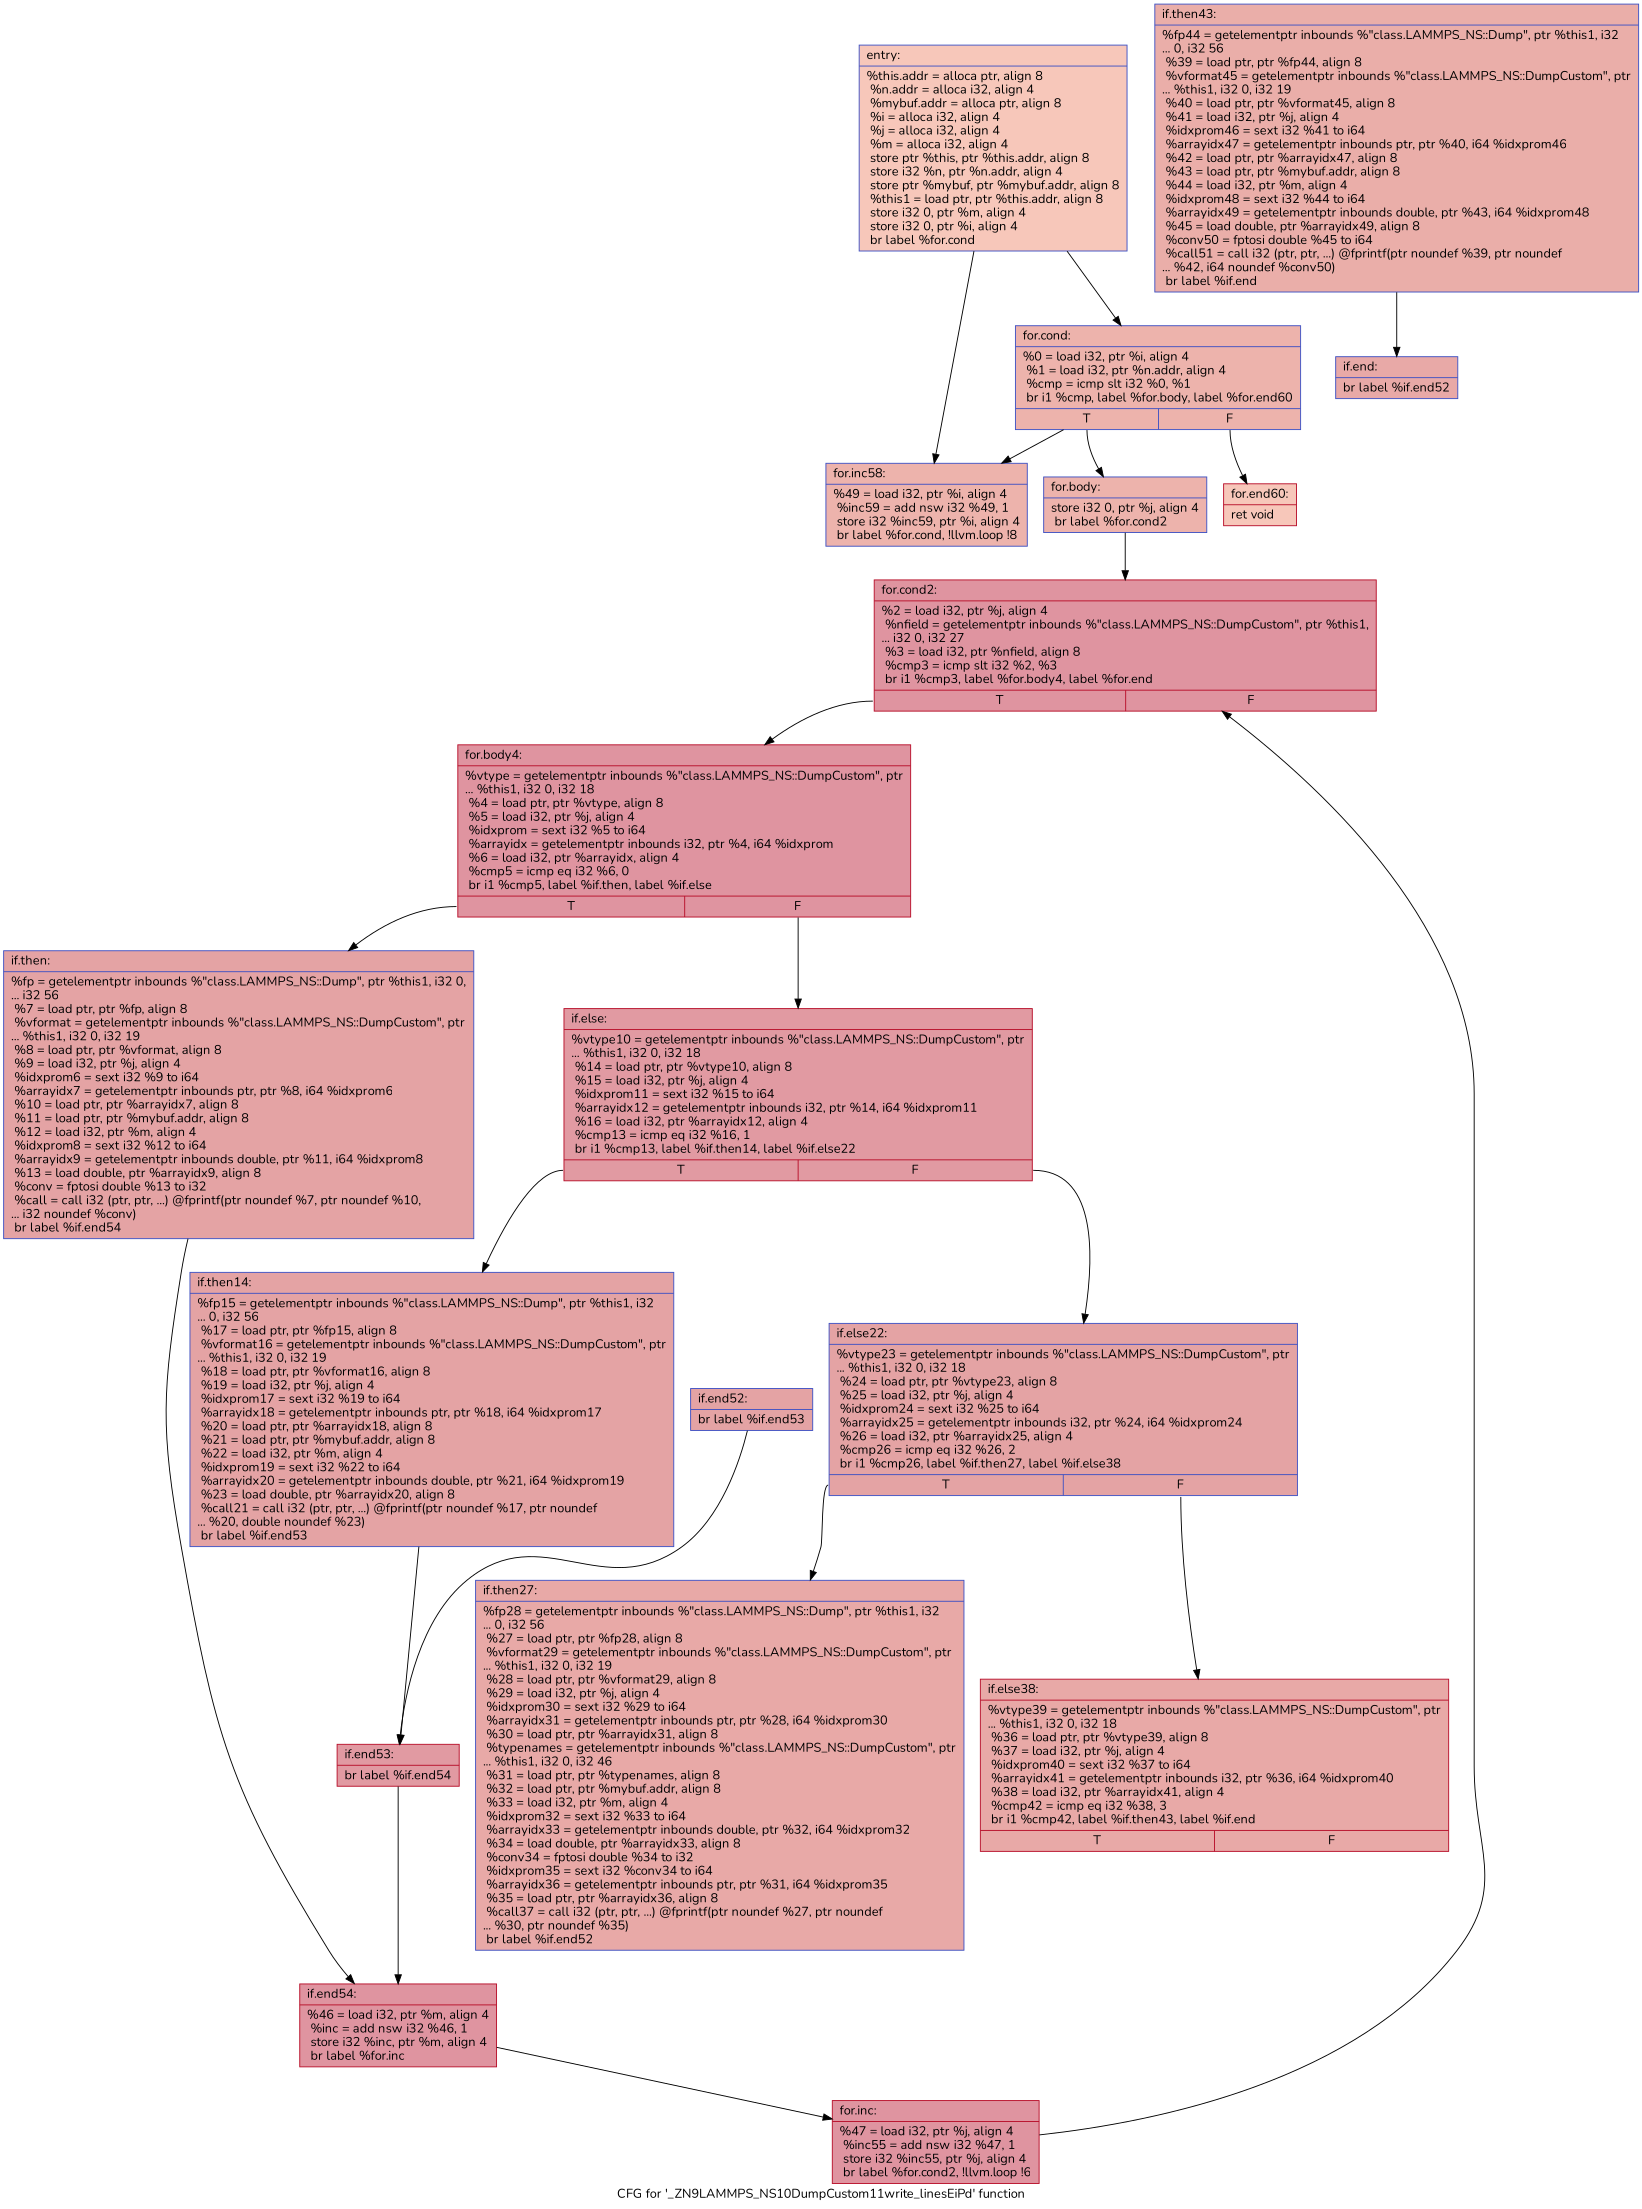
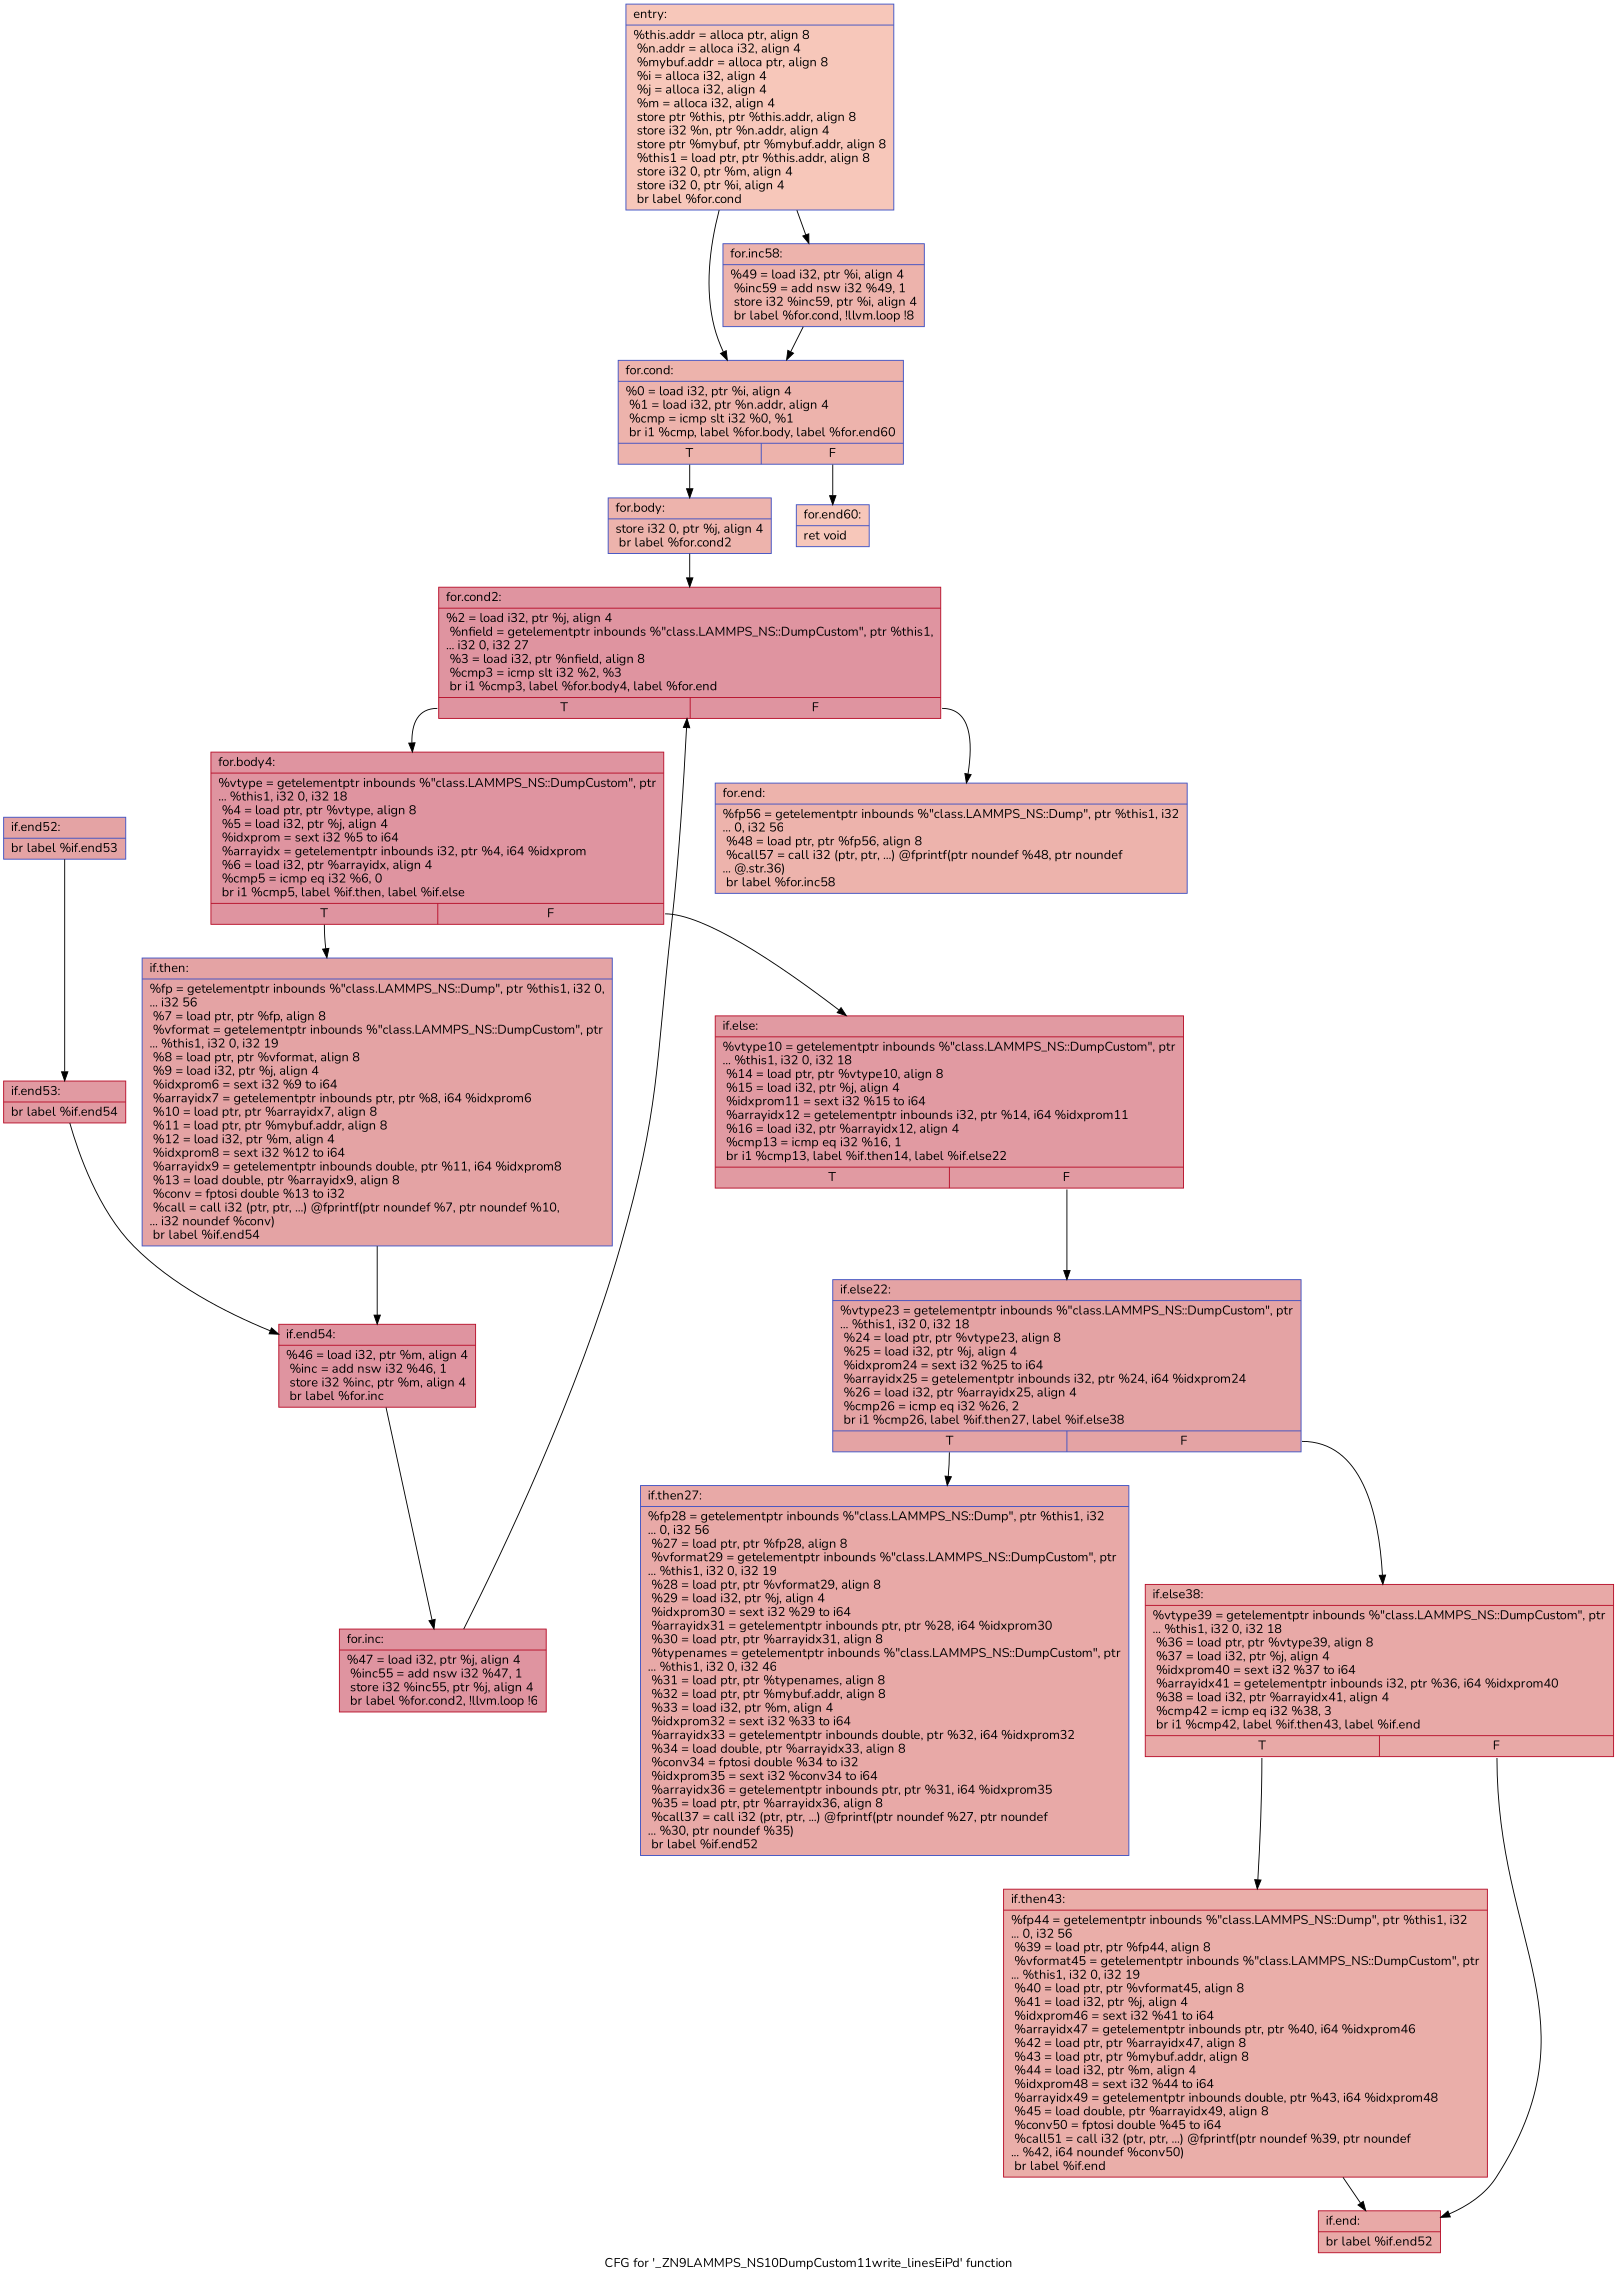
node "if.then43:": color #3d50c3ff -> #b70d28ff
node "if.end:": color #3d50c3ff -> #b70d28ff
edge "for.cond:" -> "for.inc58:": reversed
node "for.end60:": color #b70d28ff -> #3d50c3ff
node "for.end:": added
node "if.then14:": removed
edge "if.else38:" -> "if.then43:": added
edge "if.else38:" -> "if.end:": added
